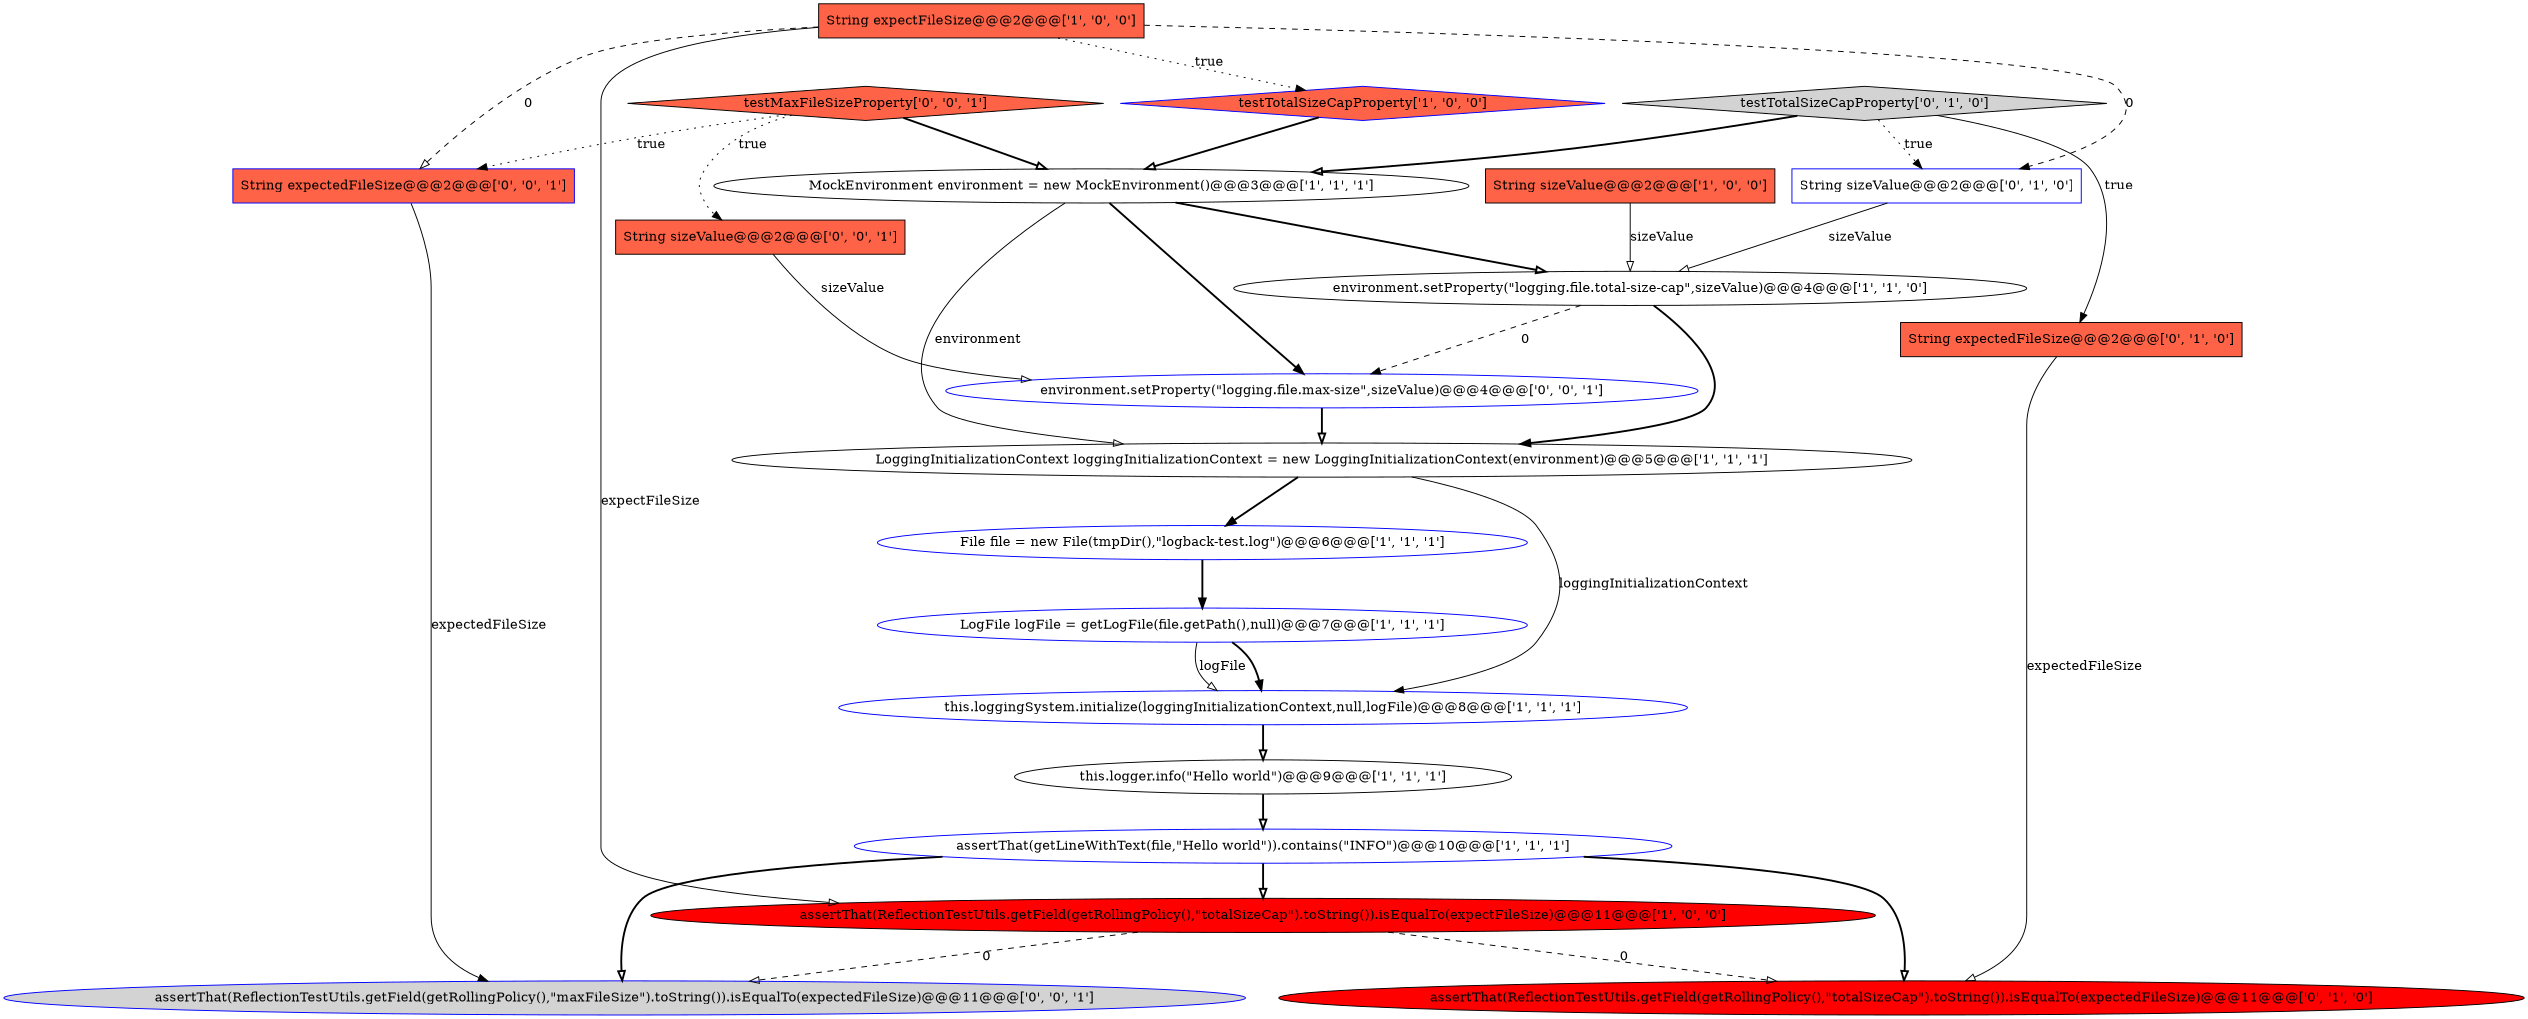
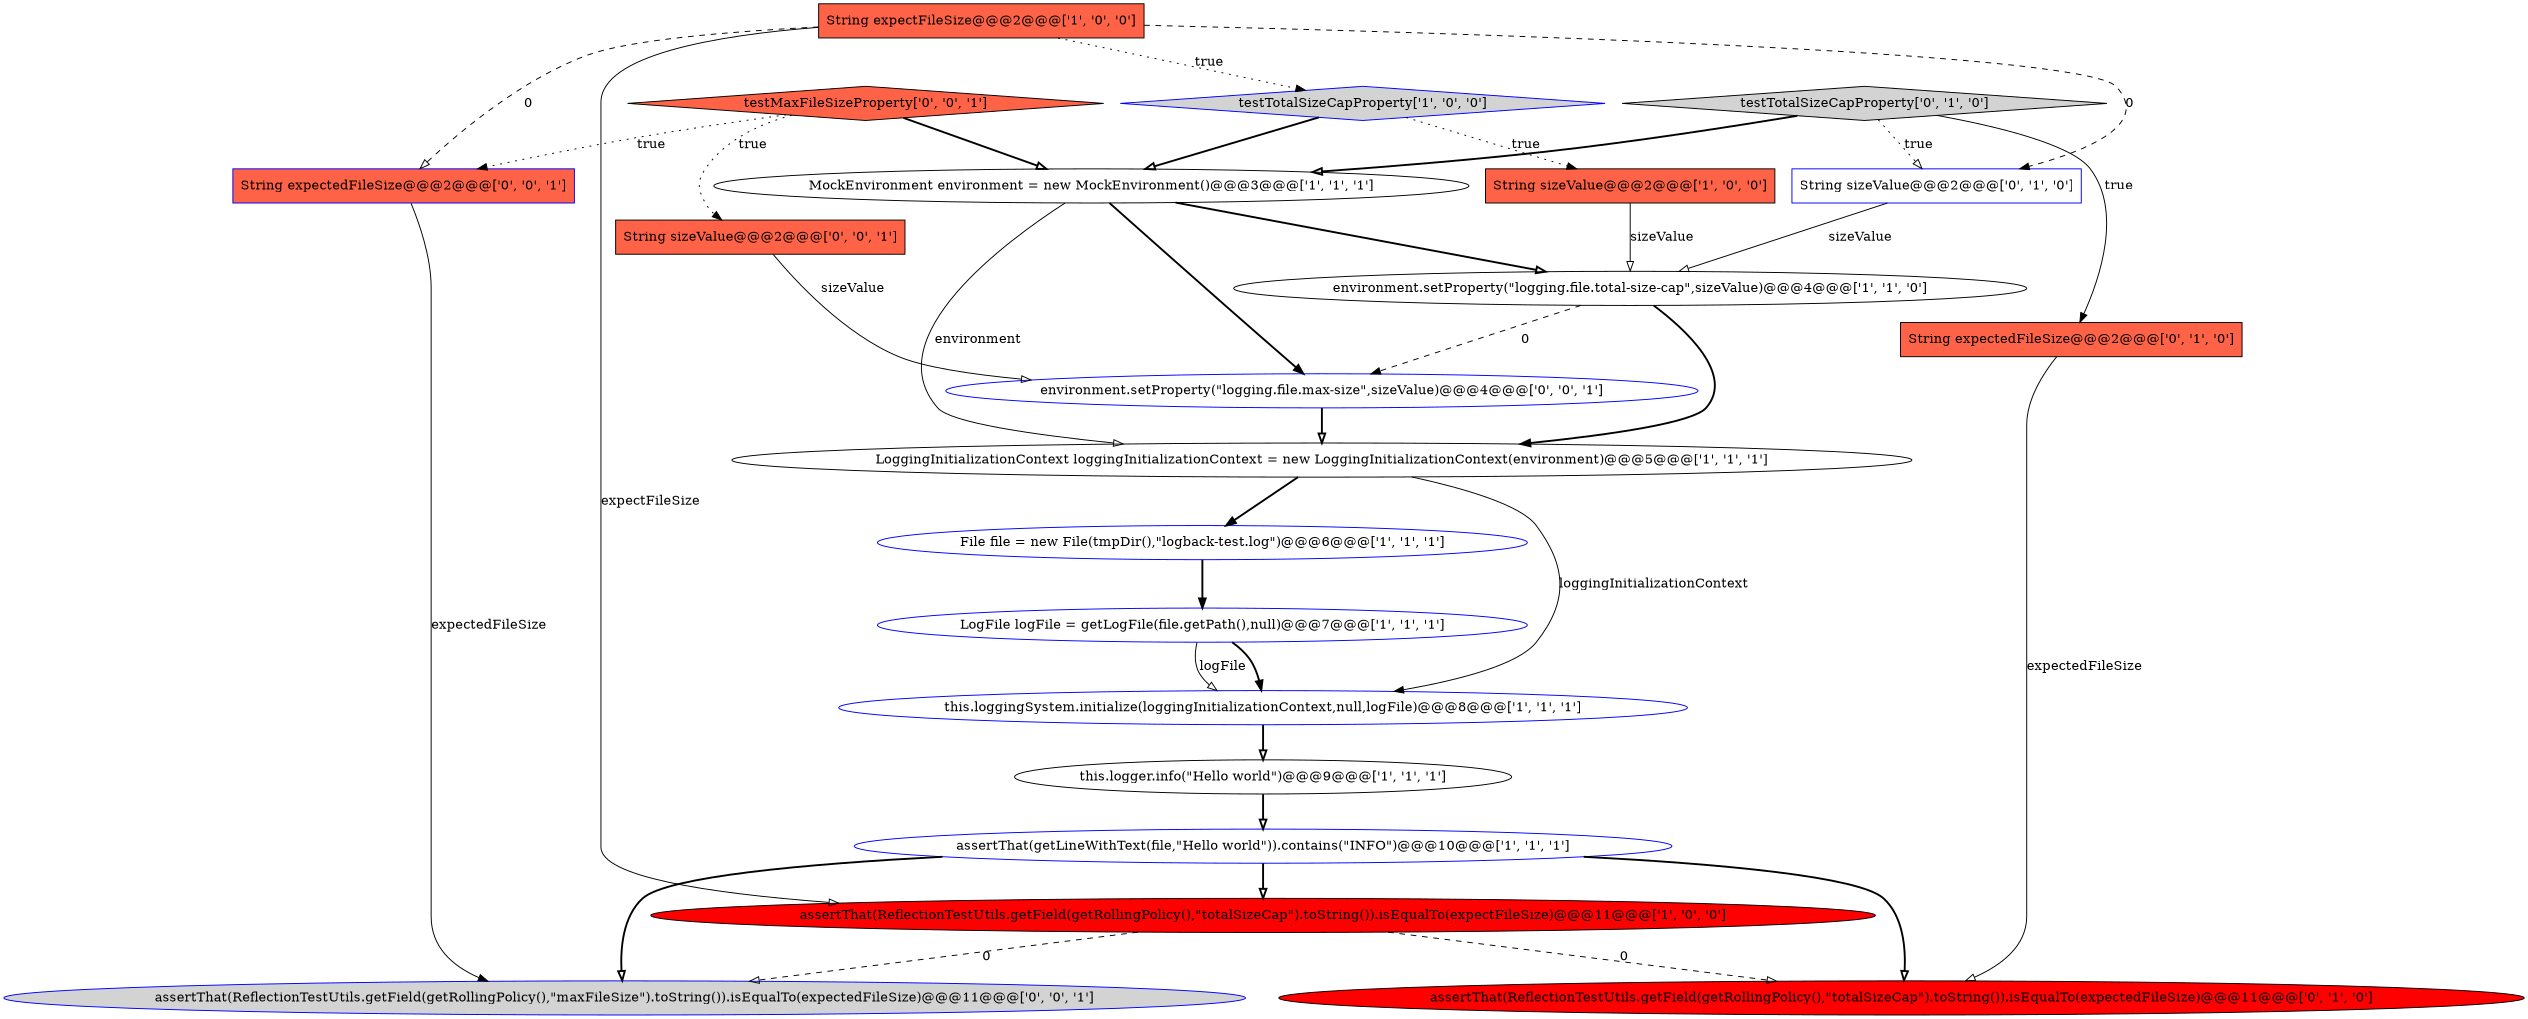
node "testTotalSizeCapProperty['1', '0', '0']": fillcolor tomato -> lightgray
edge "testTotalSizeCapProperty['0', '1', '0']" -> "String sizeValue@@@2@@@['0', '1', '0']": arrowhead normal -> onormal
edge "testTotalSizeCapProperty['1', '0', '0']" -> "String sizeValue@@@2@@@['1', '0', '0']": added, label "true"
